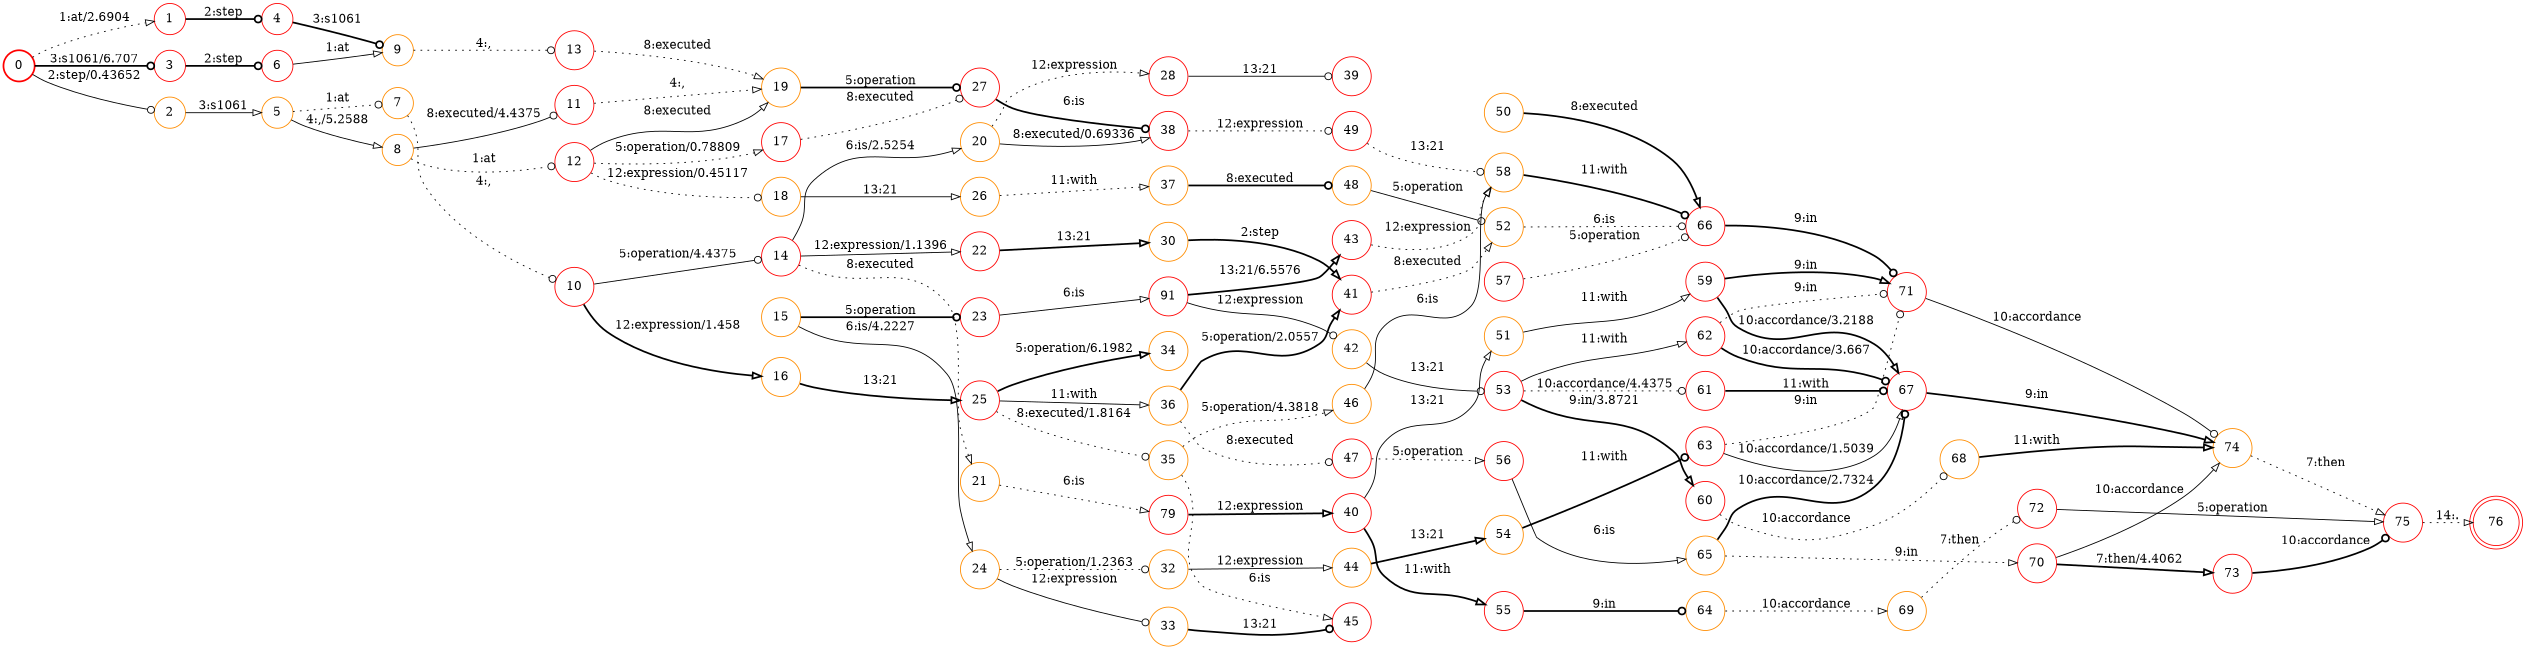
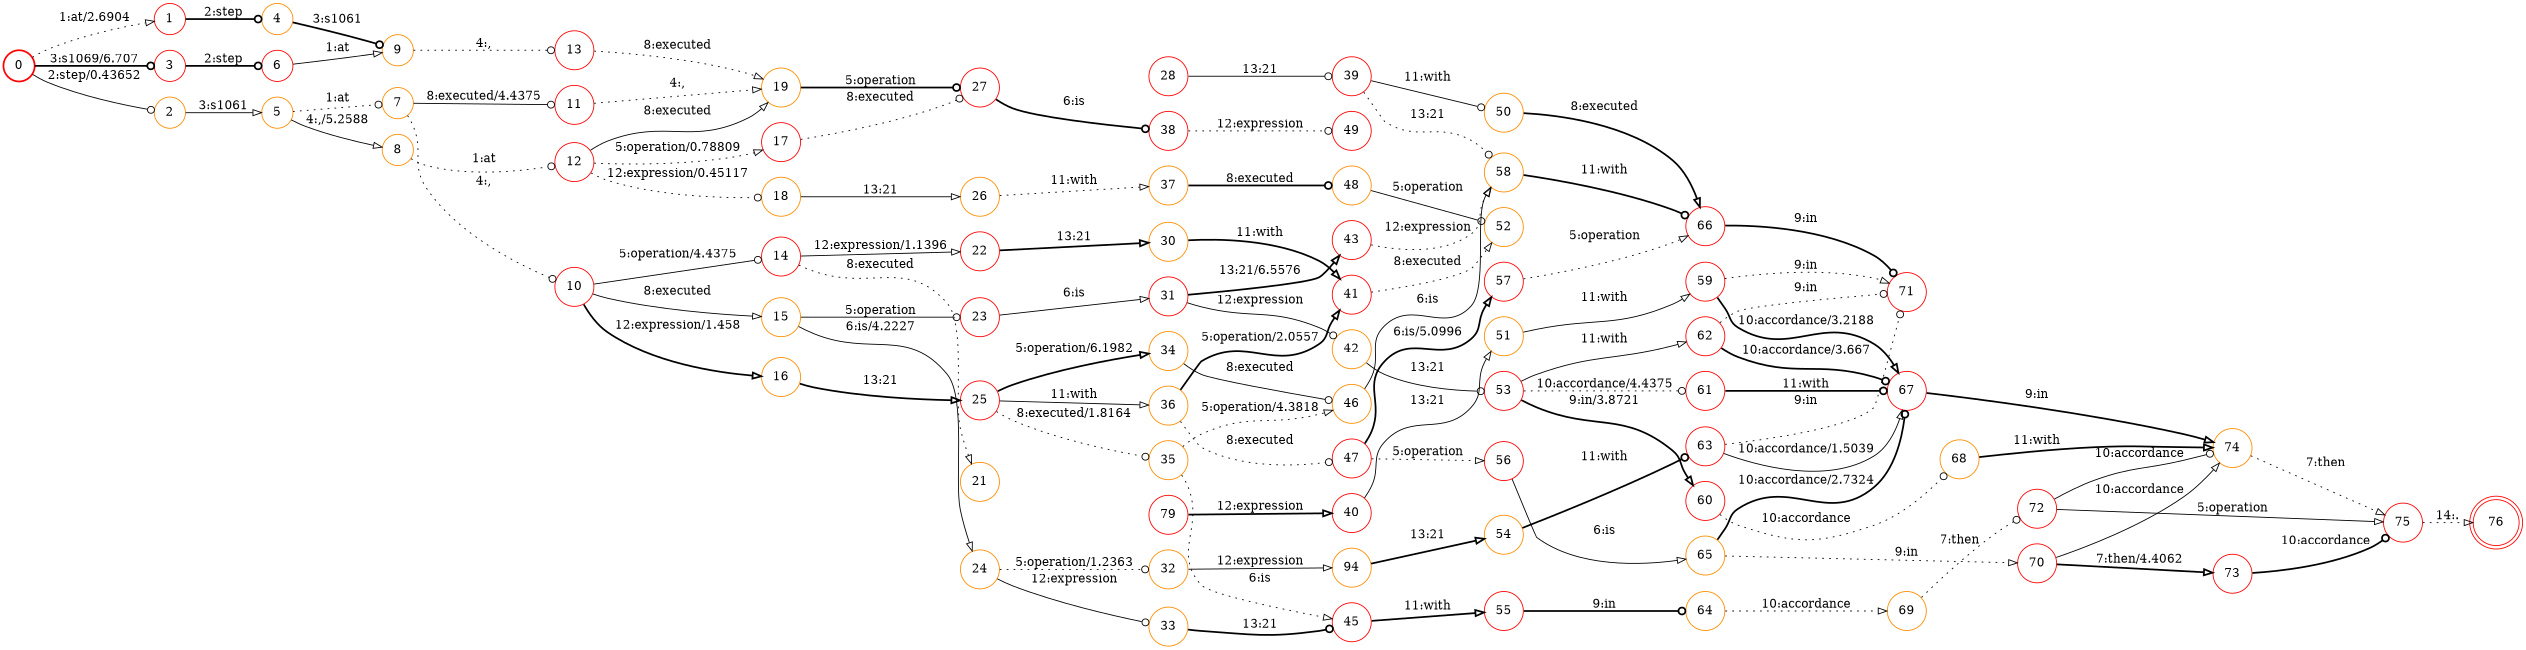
node "4": color red -> darkorange
edge "0" -> "3": label "3:s1061/6.707" -> "3:s1069/6.707"
edge "39" -> "50": added, label "11:with"
edge "8" -> "11": now "7" -> "11"
node "20": removed
edge "49" -> "58": now "39" -> "58"
edge "52" -> "66": removed, label "6:is"
edge "30" -> "41": label "2:step" -> "11:with"
edge "57" -> "66": arrowhead odot -> onormal
edge "59" -> "71": style bold -> dotted
node "91": label "91" -> "31"
edge "10" -> "15": added, label "8:executed"
edge "15" -> "23": style bold -> solid
edge "47" -> "57": added, label "6:is/5.0996"
edge "71" -> "74": now "72" -> "74"
edge "34" -> "46": added, label "8:executed"
edge "21" -> "79": removed, label "6:is"
node "44": label "44" -> "94"
edge "40" -> "55": now "45" -> "55"
